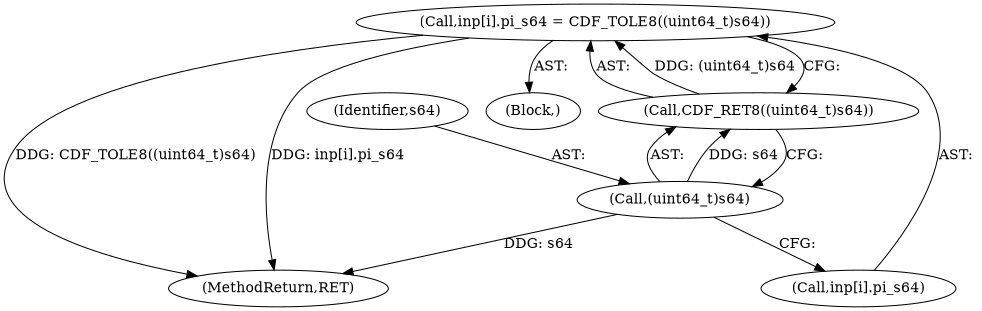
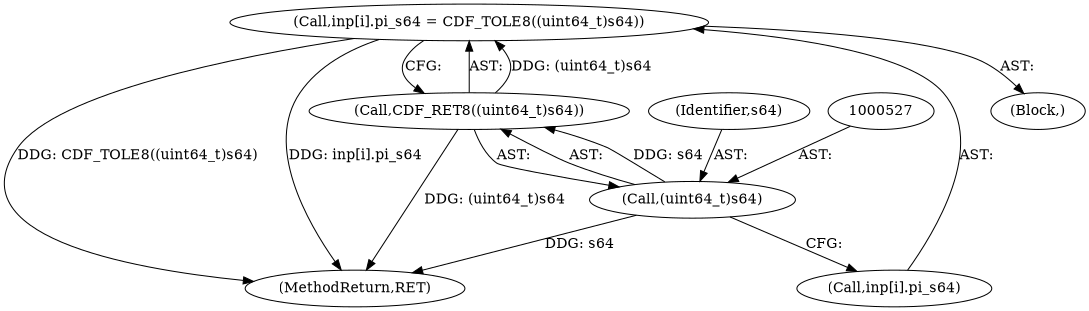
node "1000527": added
edge "(Call,CDF_RET8((uint64_t)s64))" -> "(Call,(uint64_t)s64)": label "CFG: " -> "AST: "
edge "(Call,CDF_RET8((uint64_t)s64))" -> "(MethodReturn,RET)": added, label "DDG: (uint64_t)s64"
